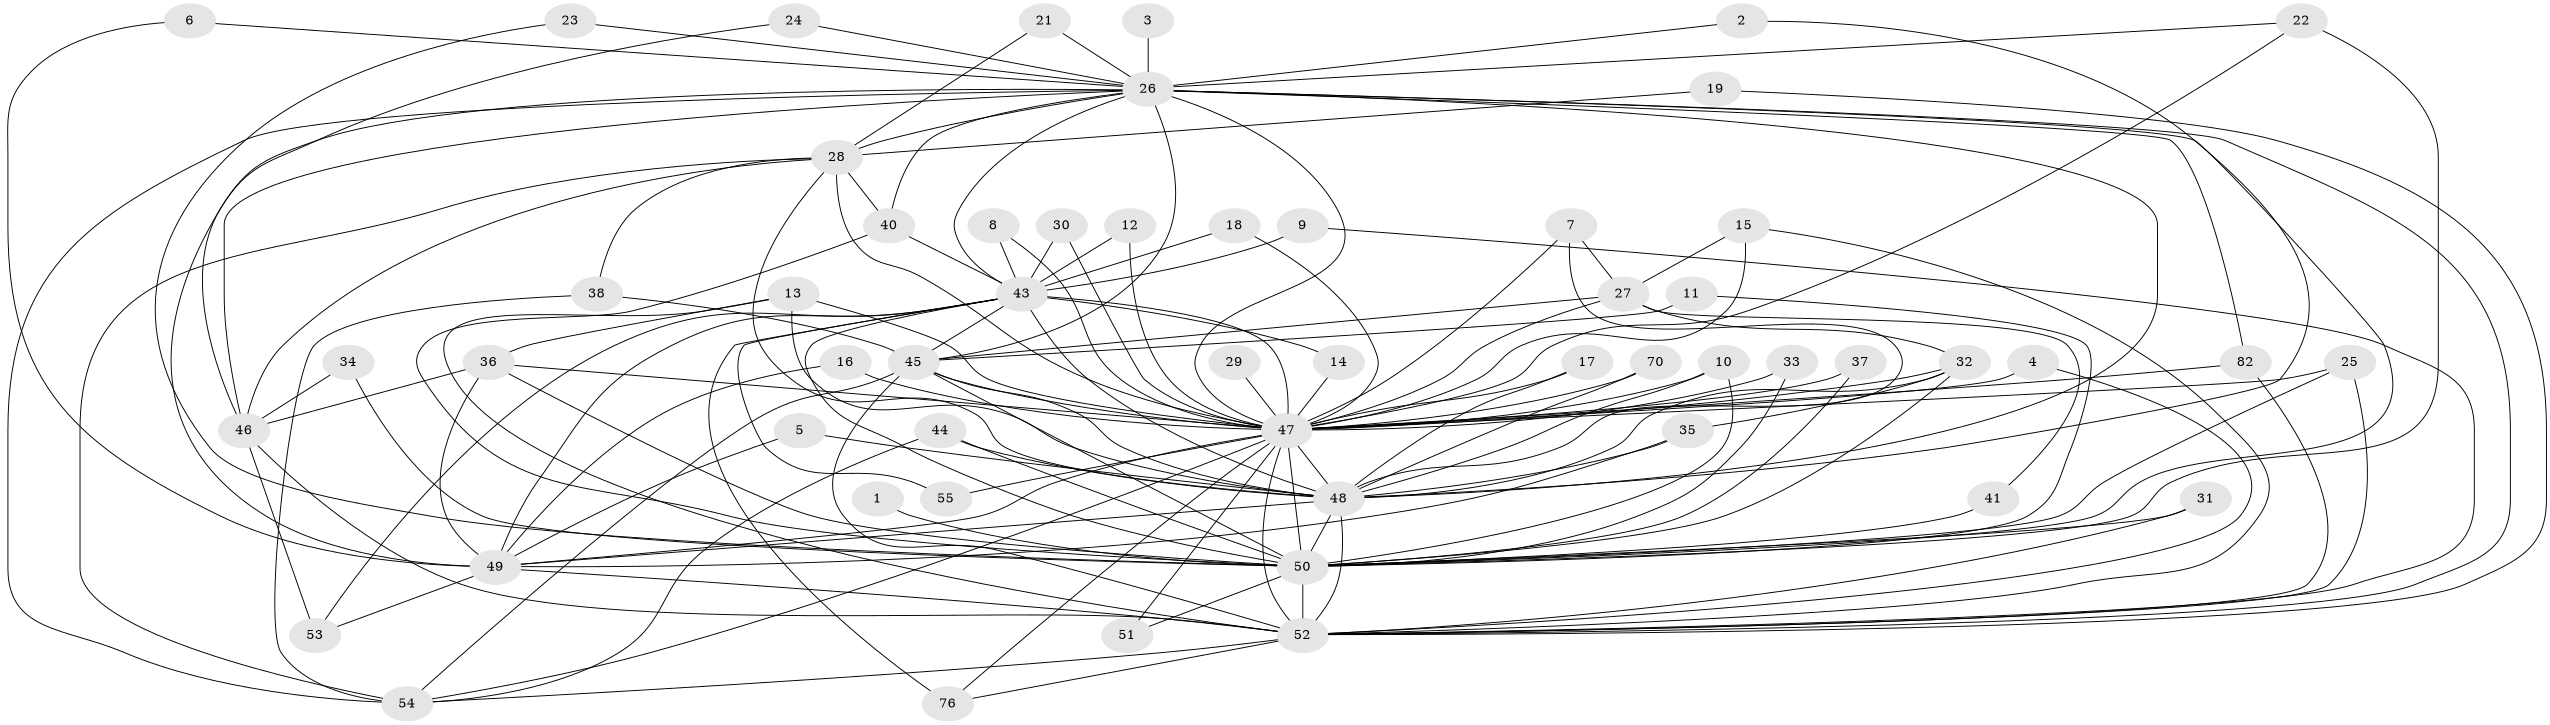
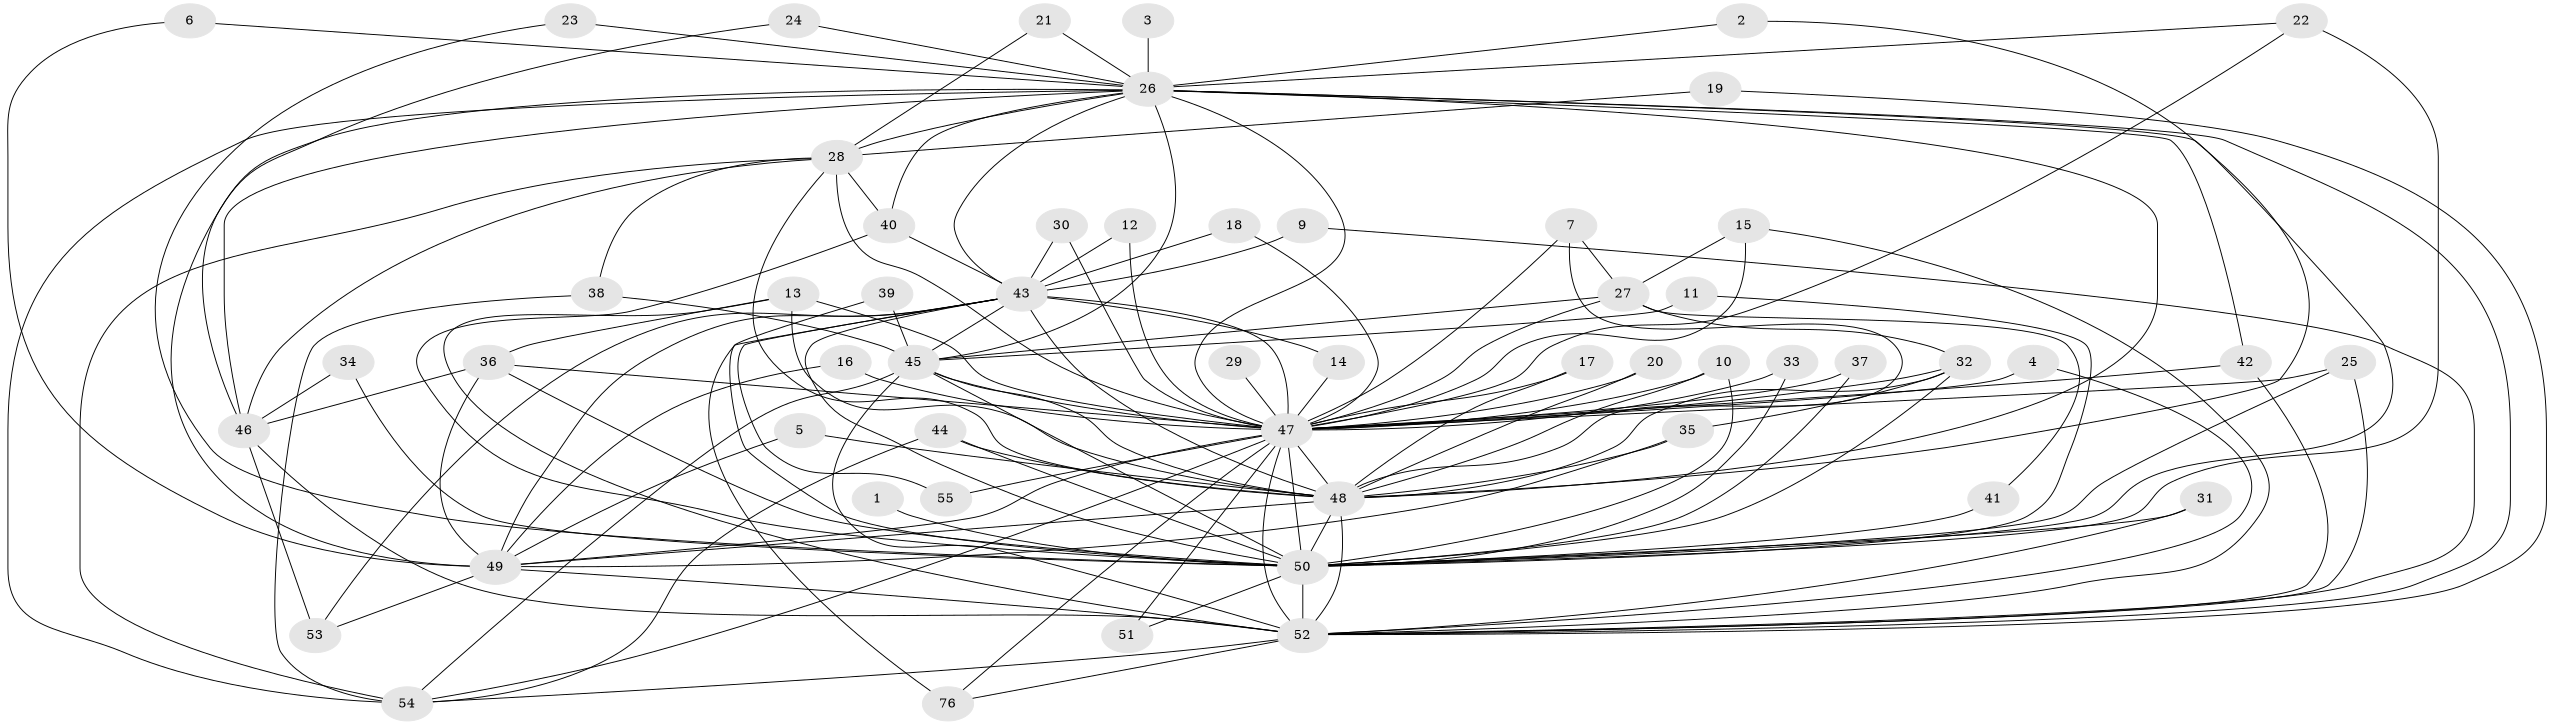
node "8": removed
node "39": added
node "70": label "70" -> "20"
node "82": label "82" -> "42"
